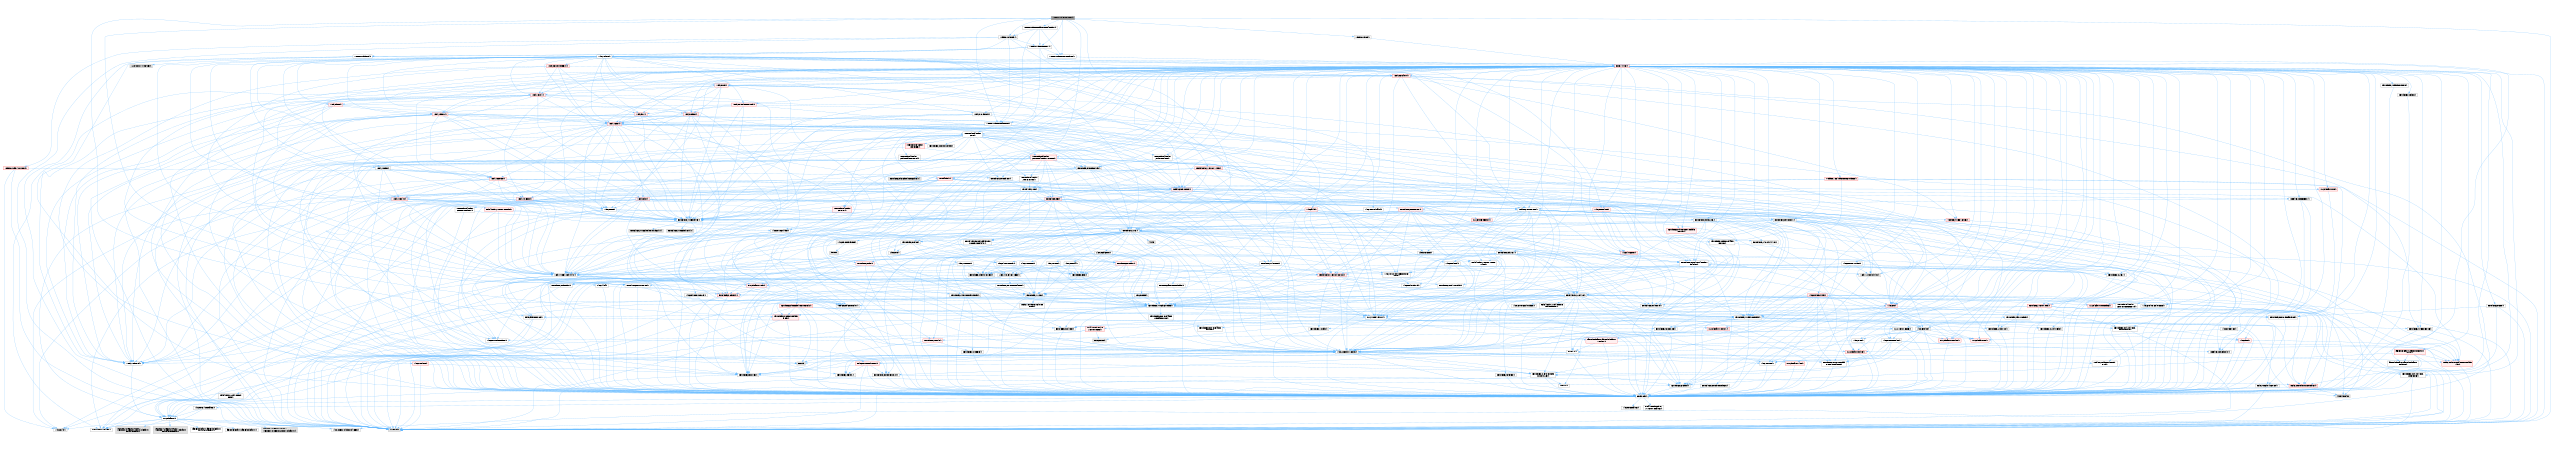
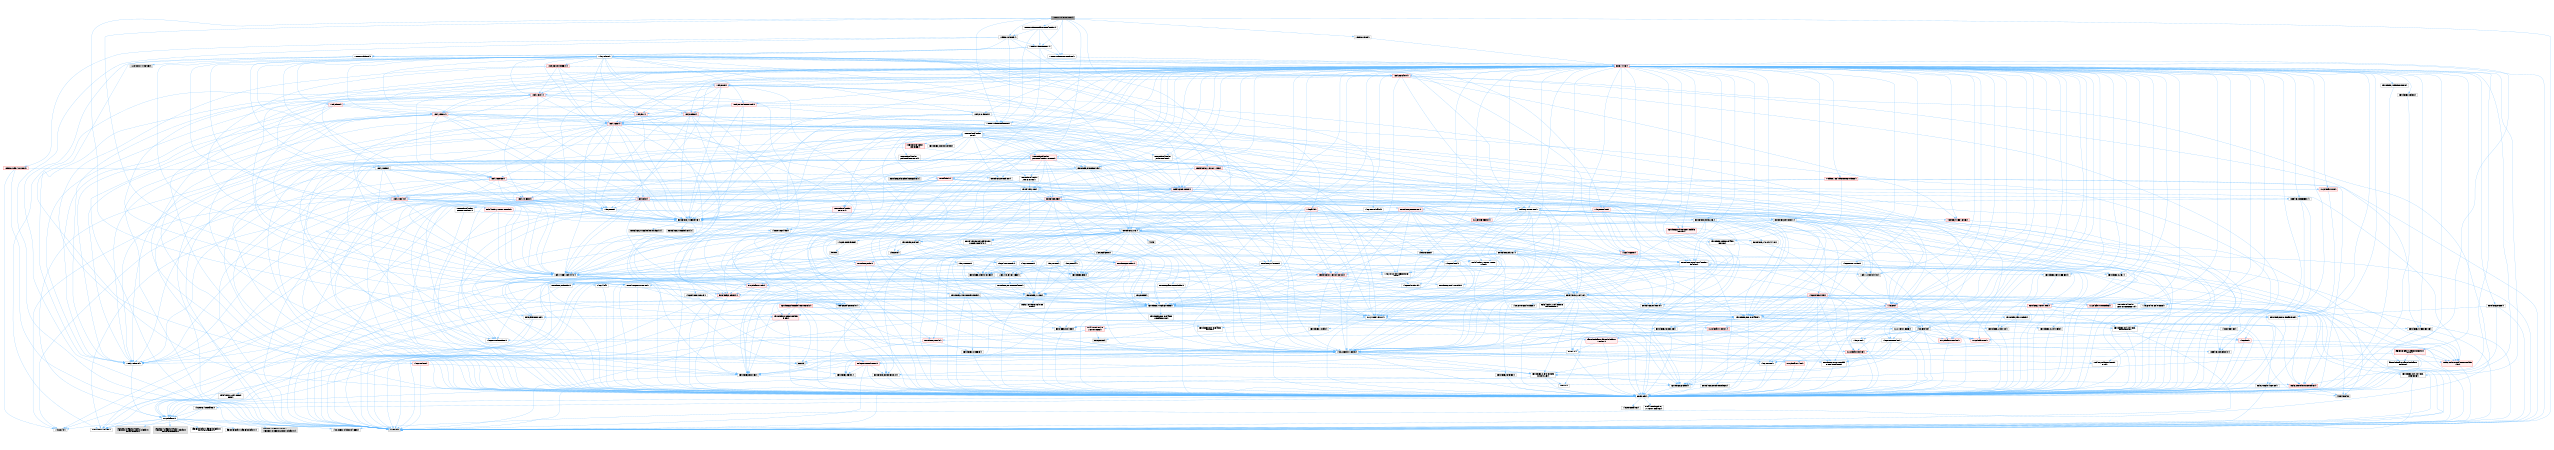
node "Templates/RemoveExtent.h": added
node "Templates/UnrealTypeTraits.h": label "Templates/UnrealTypeTraits.h" -> "Templates/CopyQualifiers.h"
